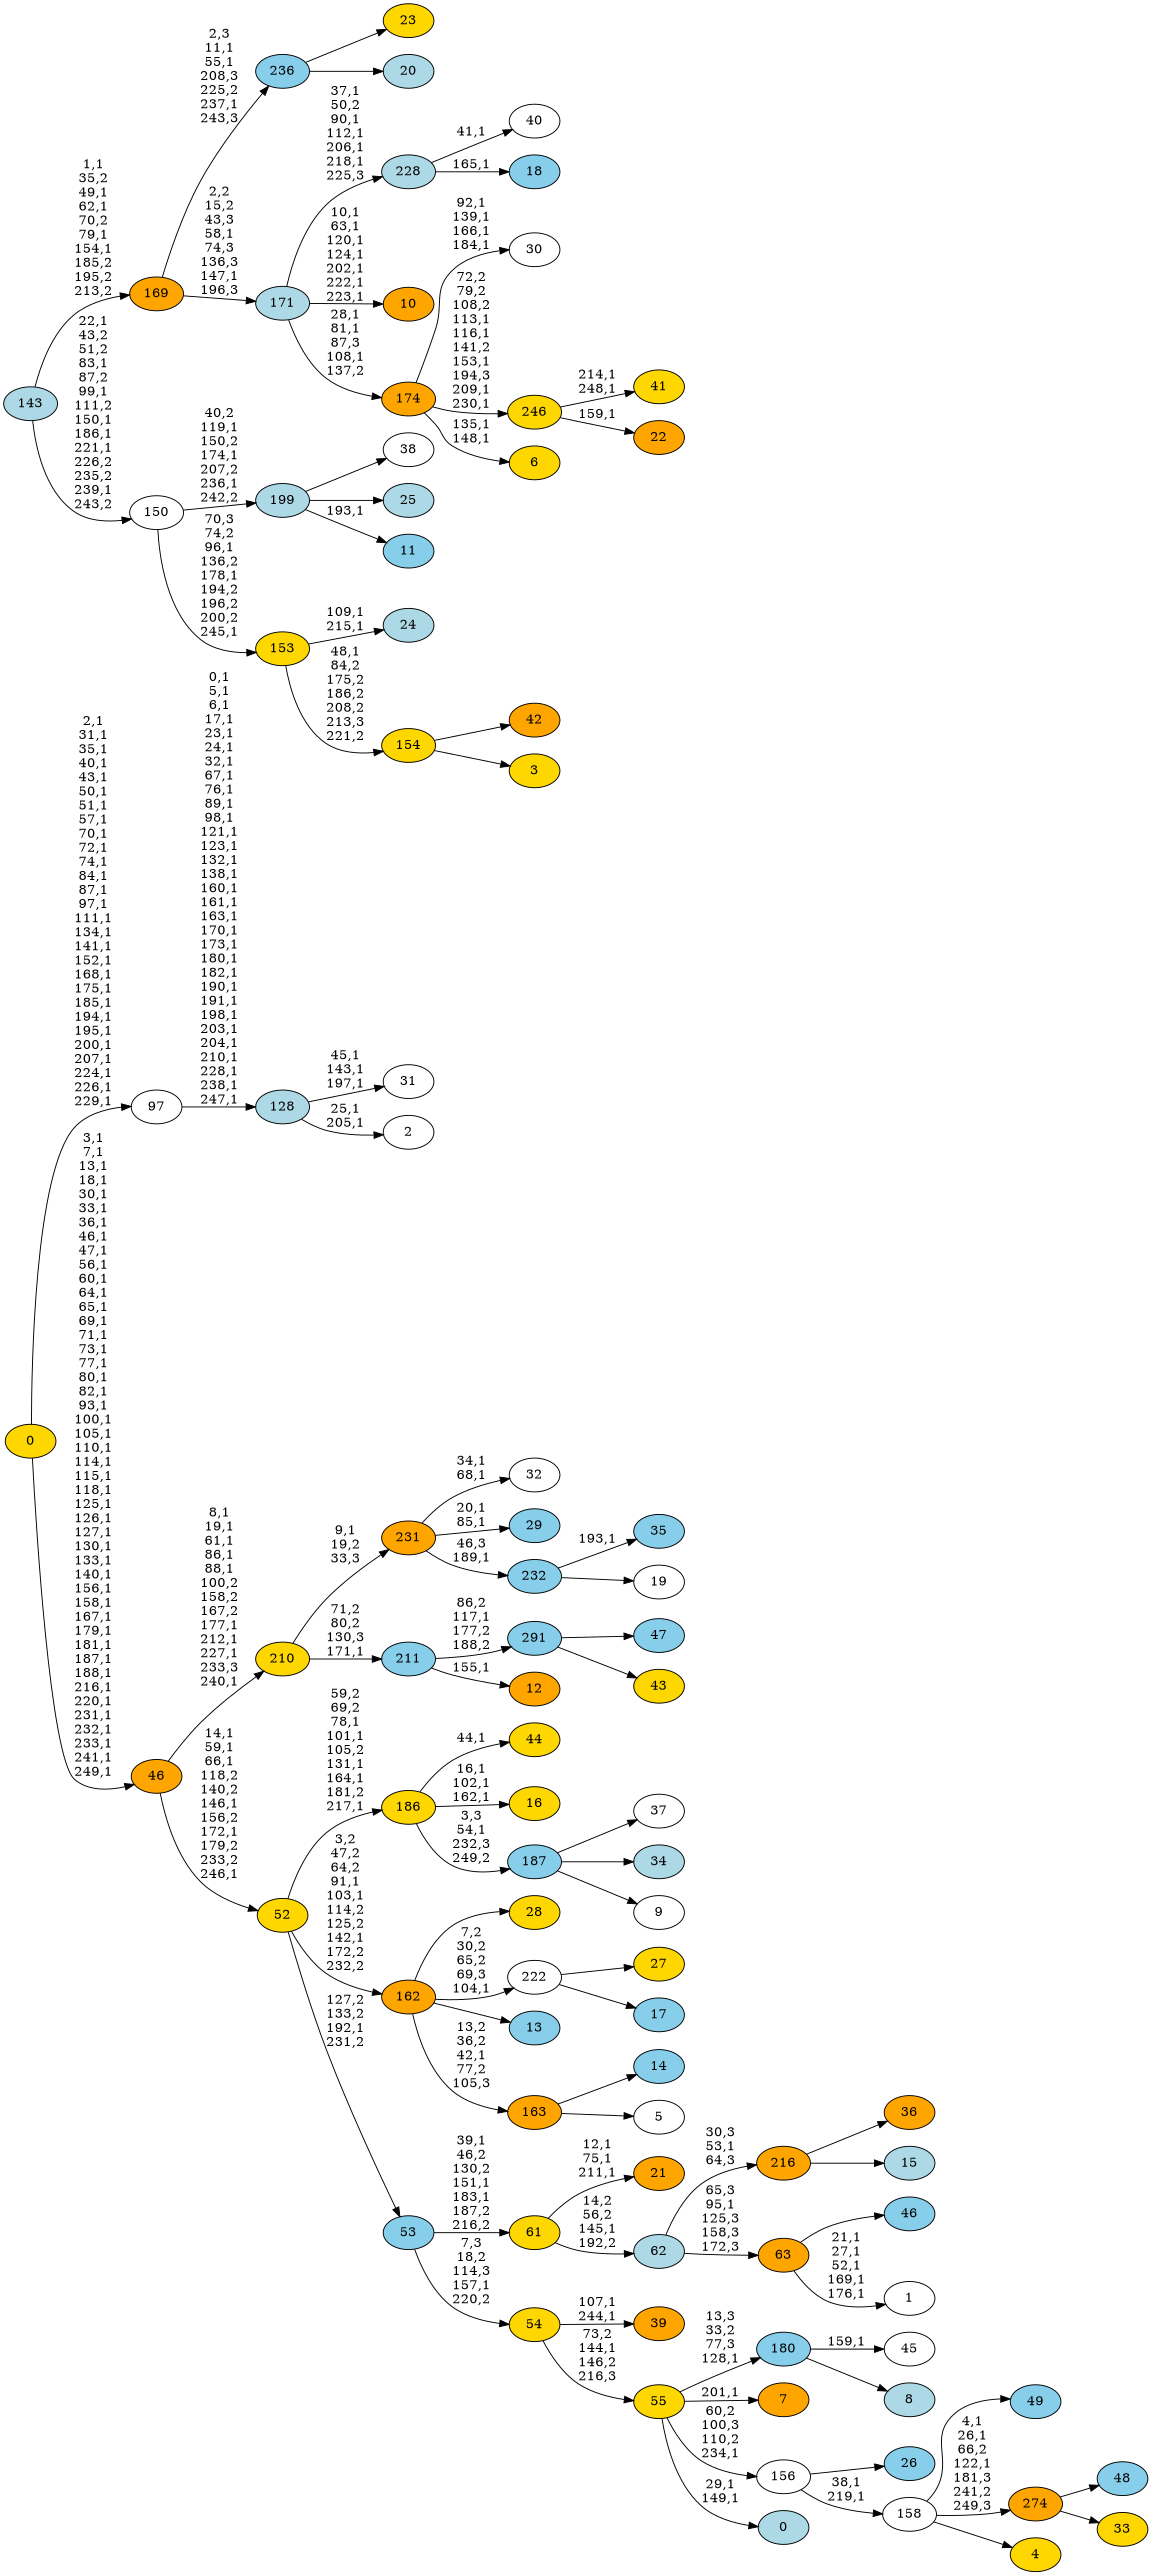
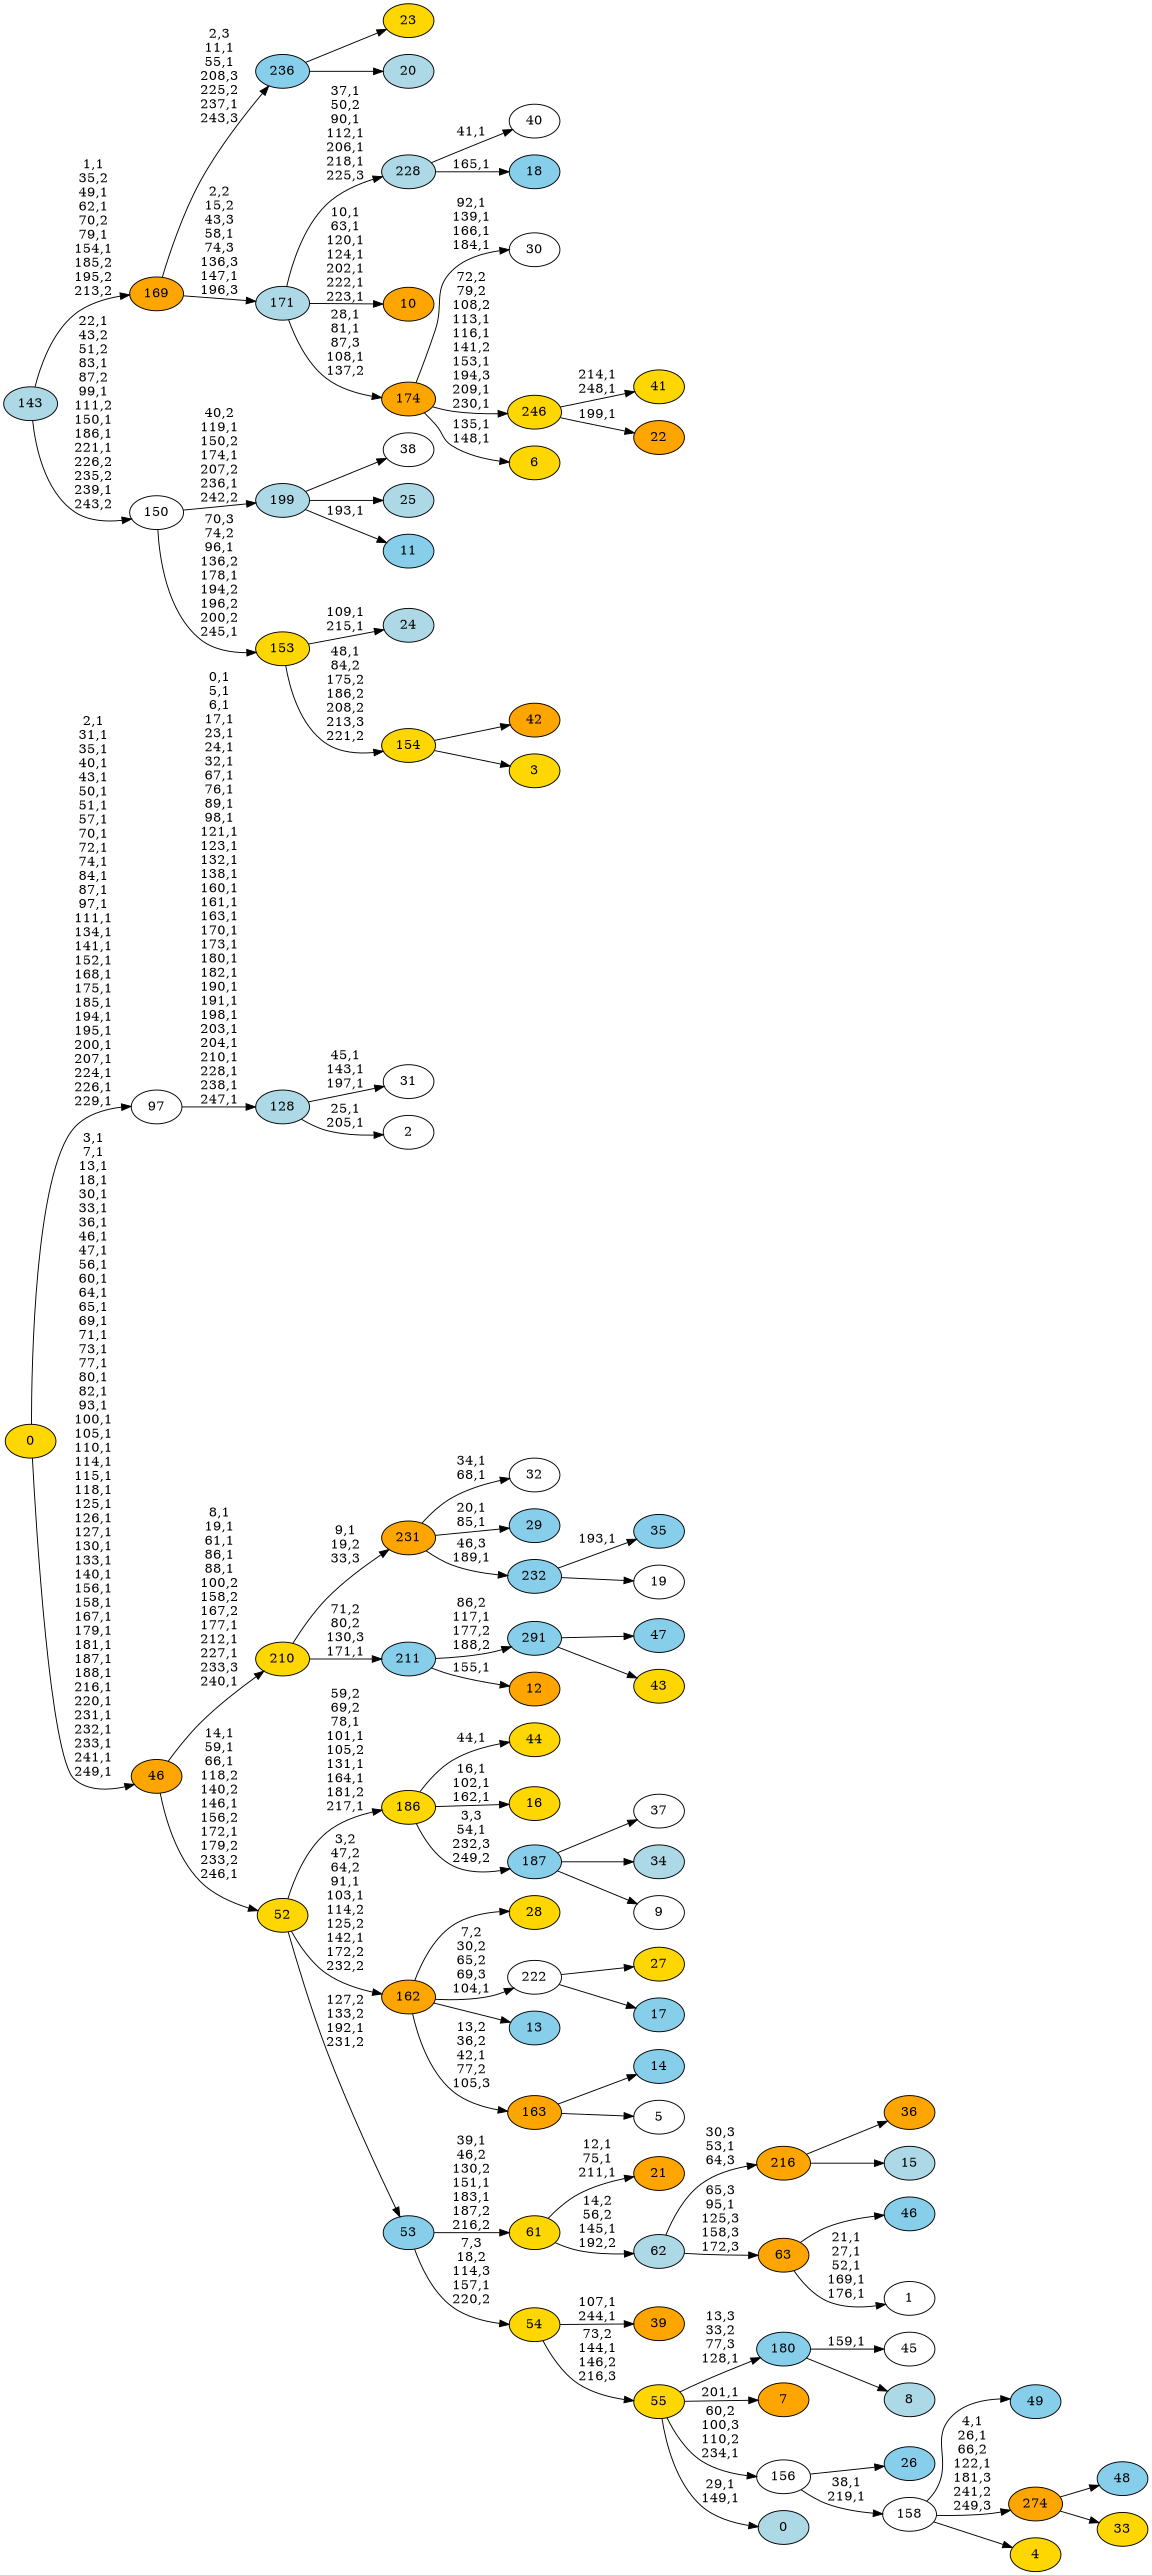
edge "246" -> "22": label "159,1" -> "199,1"
